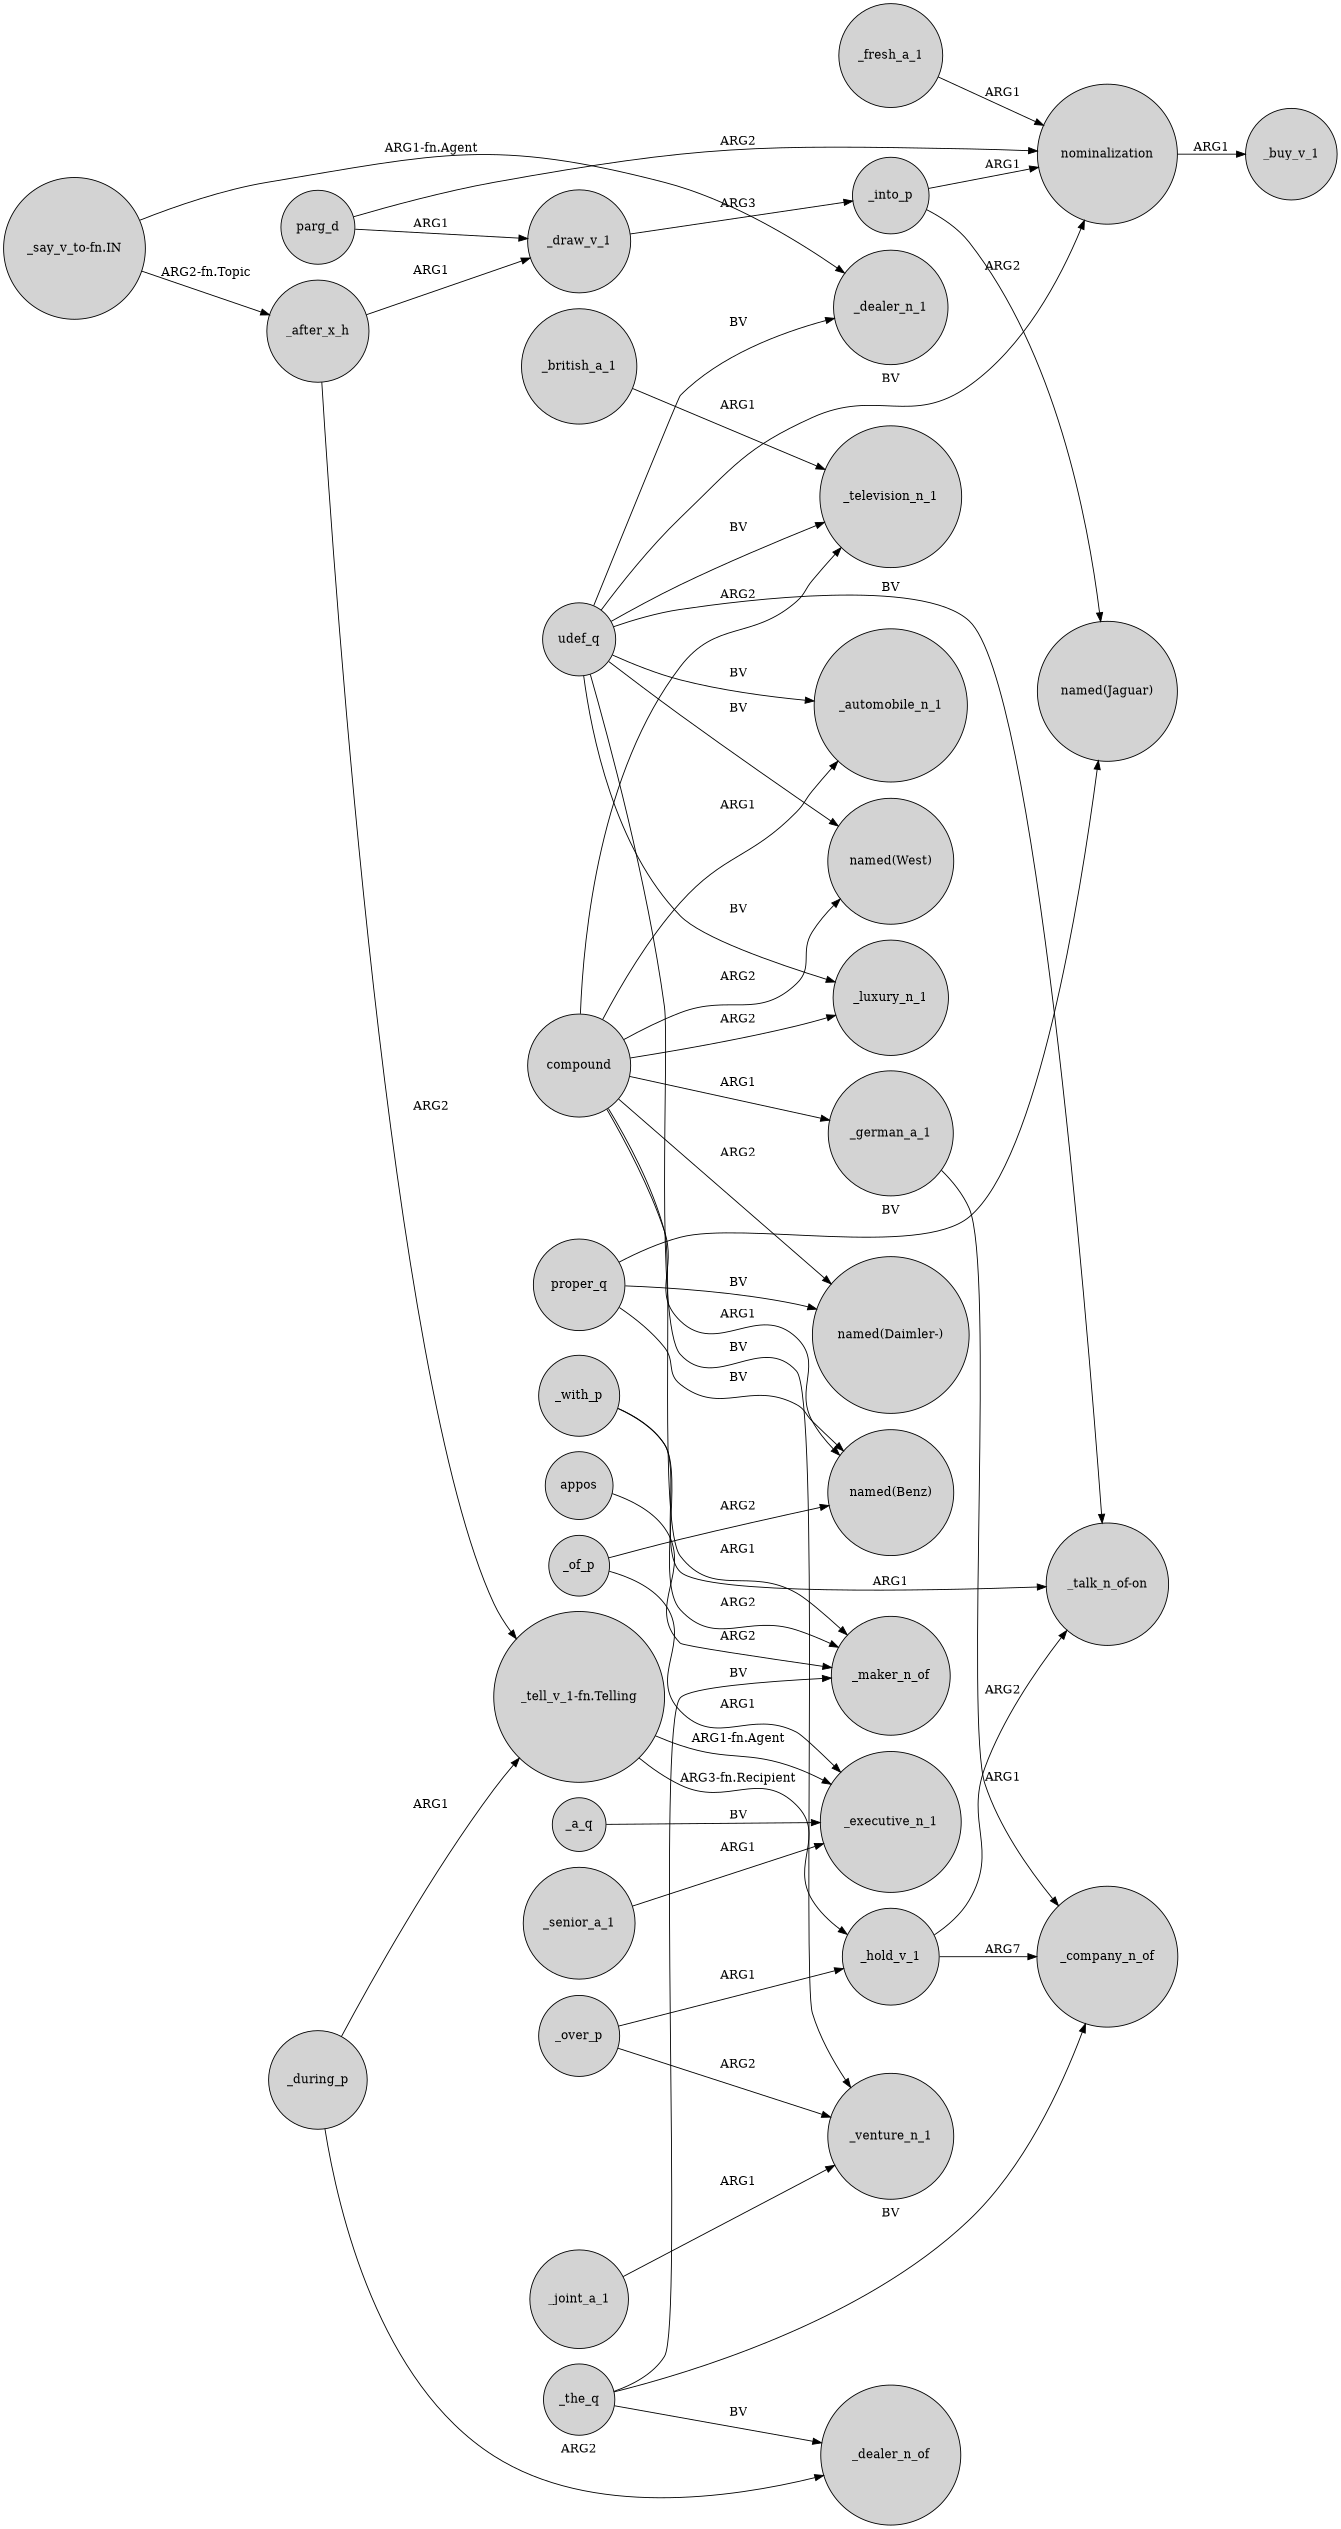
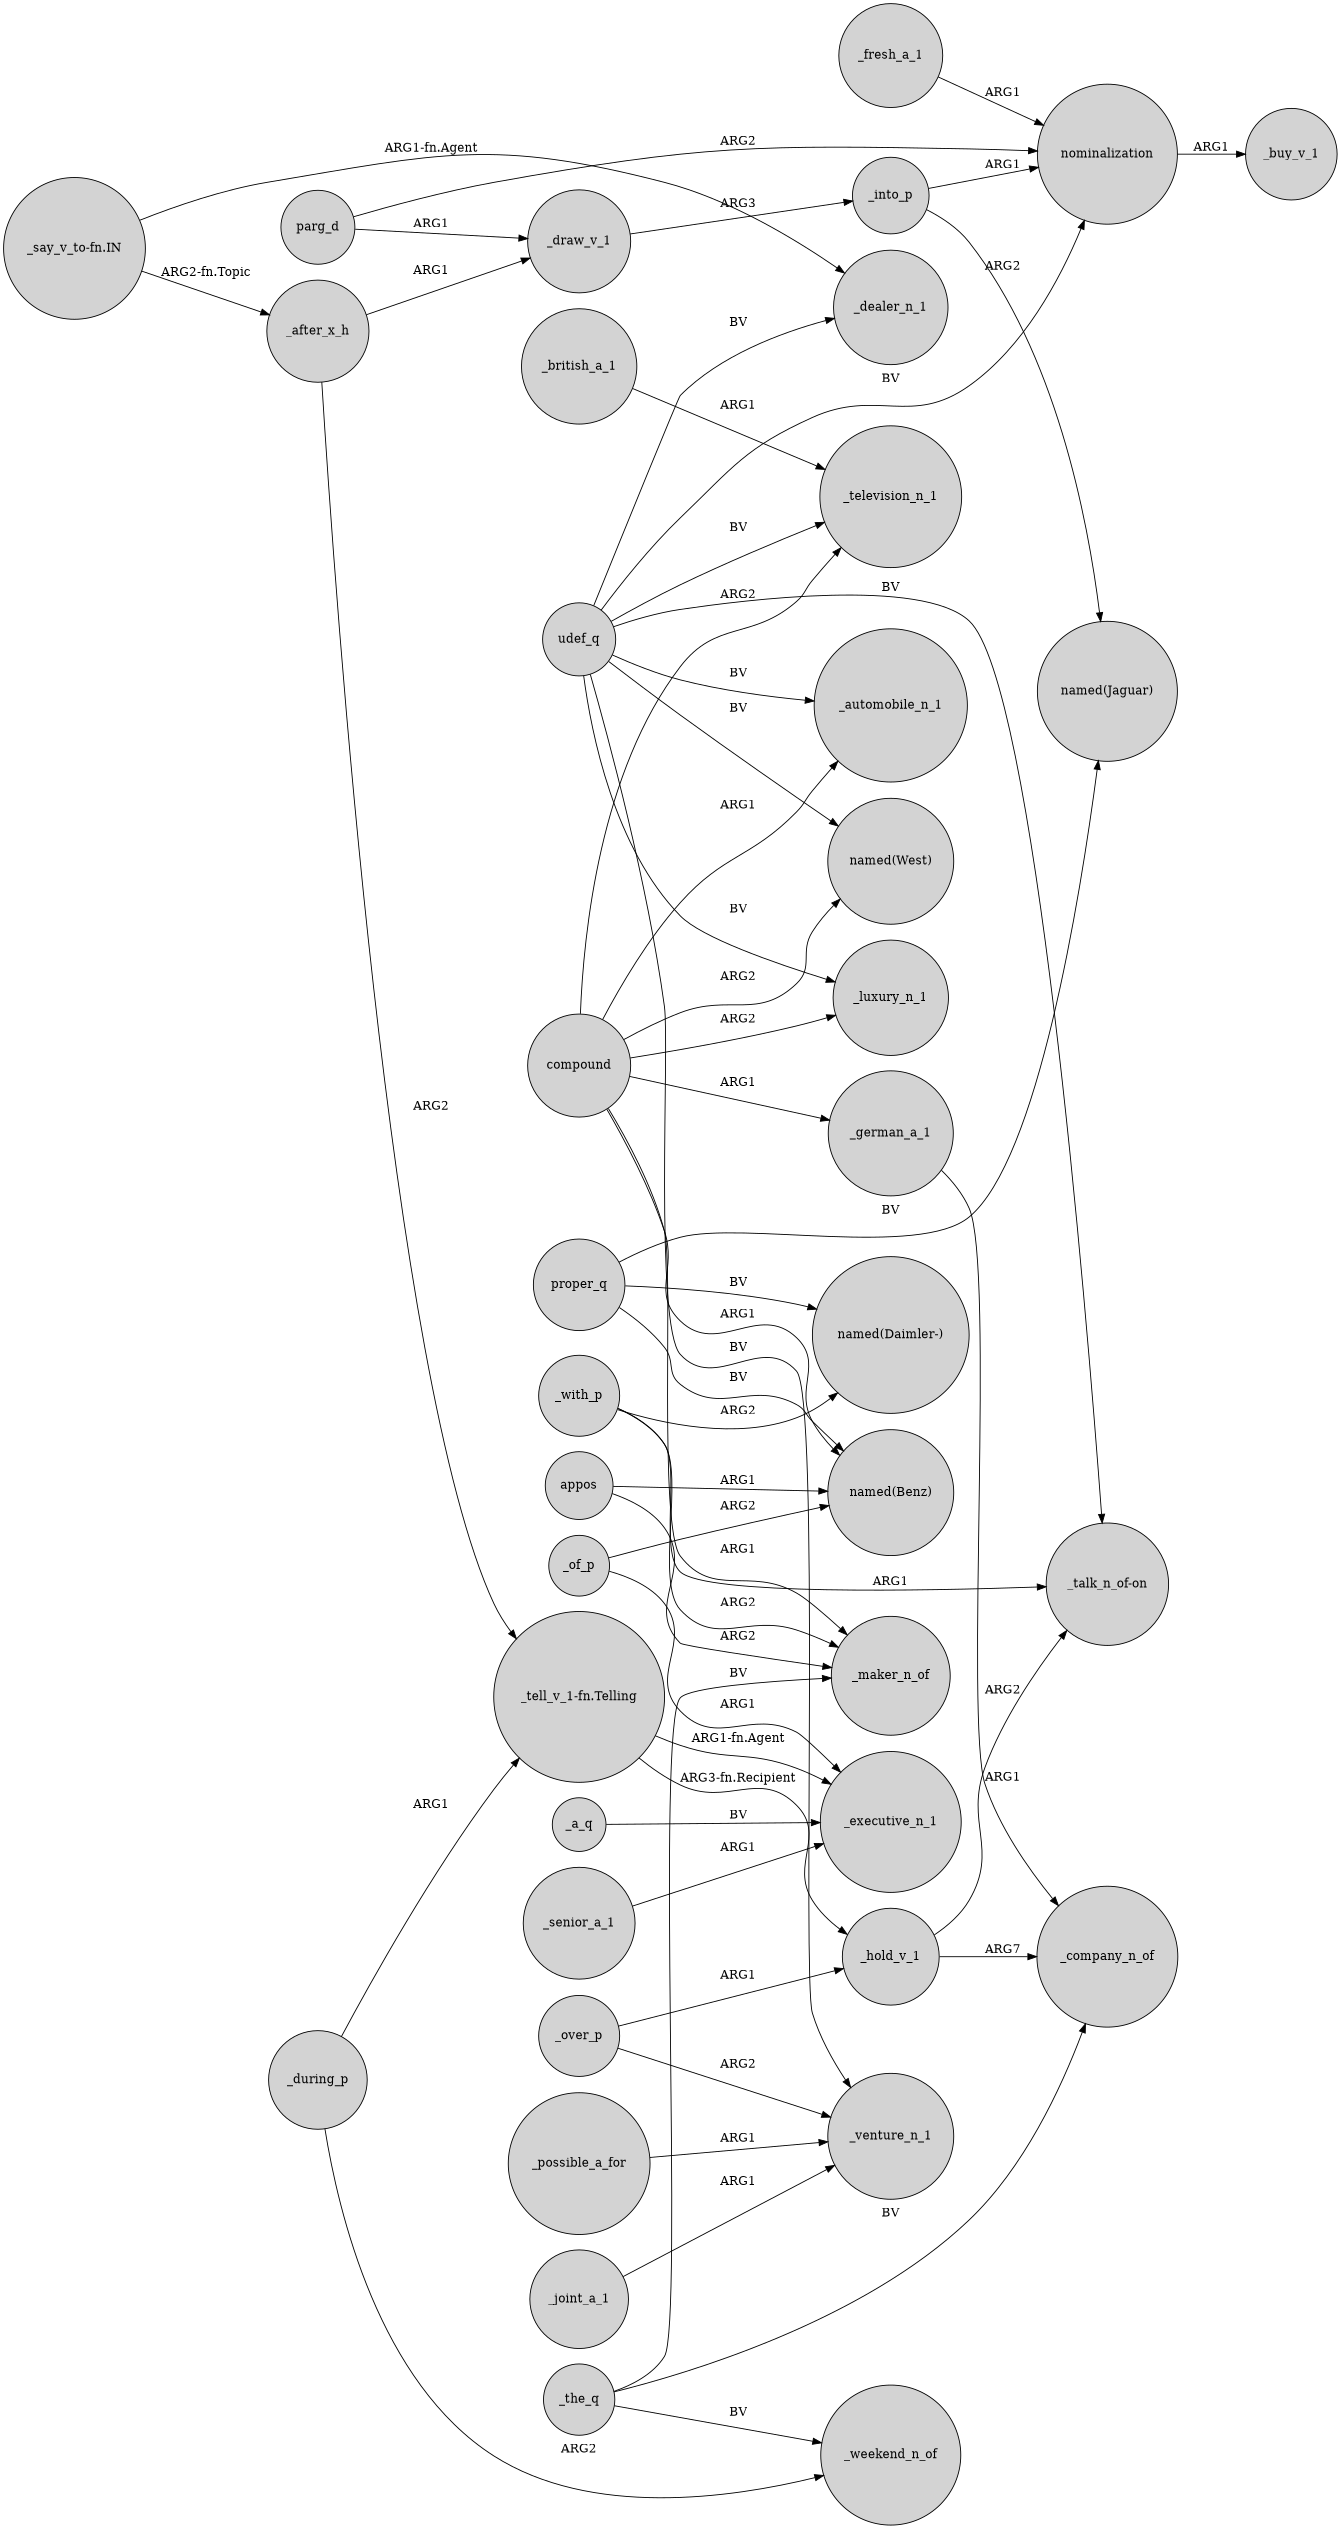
edge "compound" -> "named(Daimler-)": now "_with_p" -> "named(Daimler-)"
edge "appos" -> "named(Benz)": added, label "ARG1"
node "_possible_a_for": added
node "_dealer_n_of": label "_dealer_n_of" -> "_weekend_n_of"
